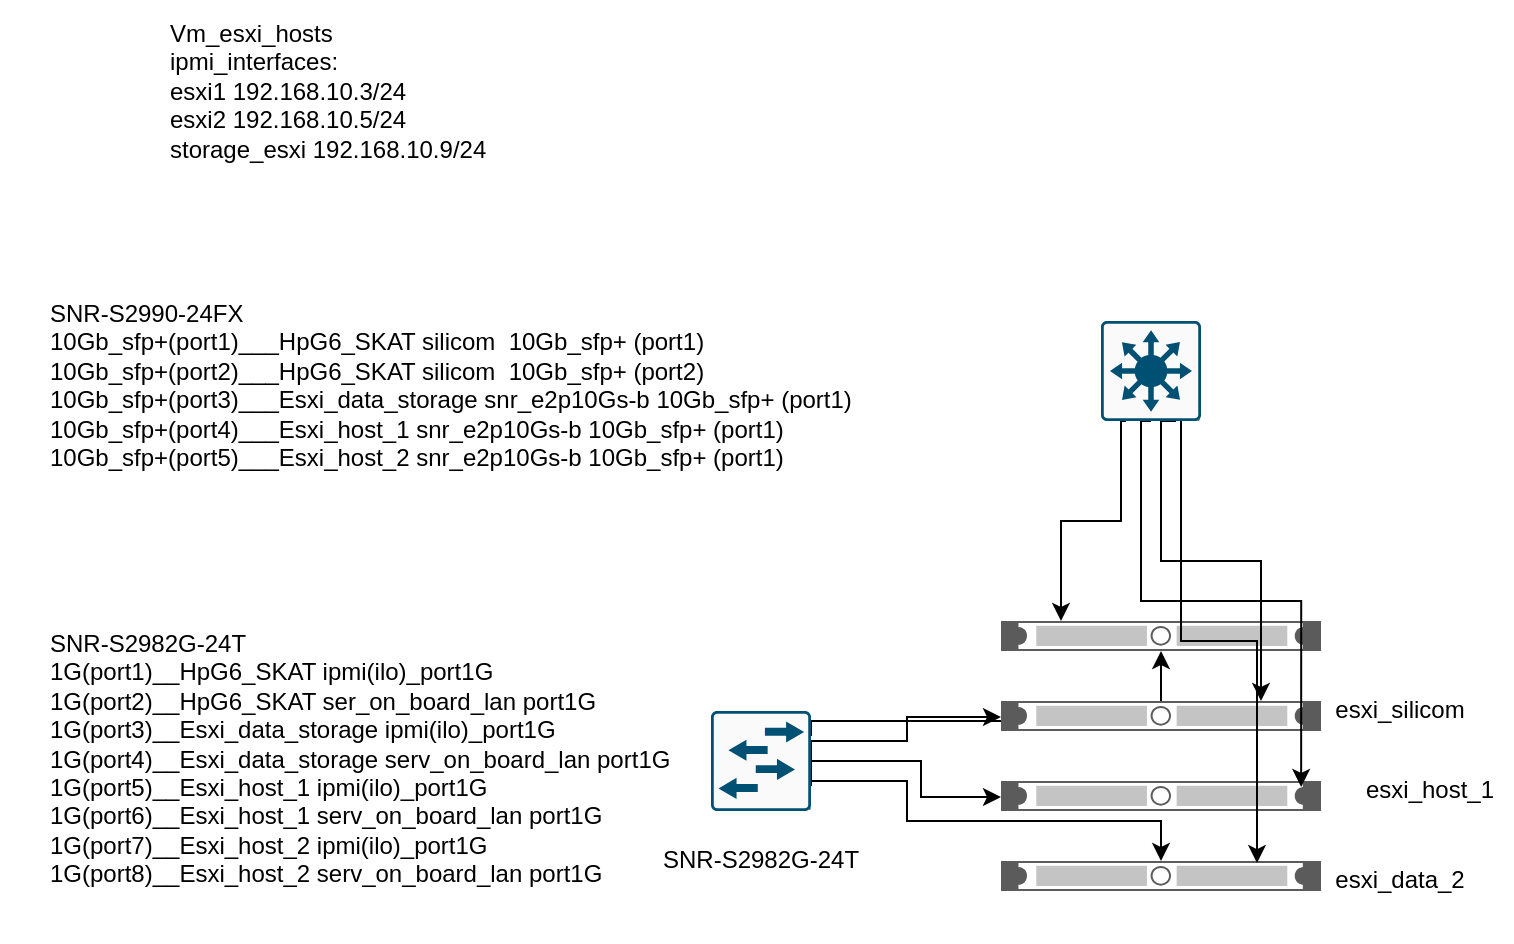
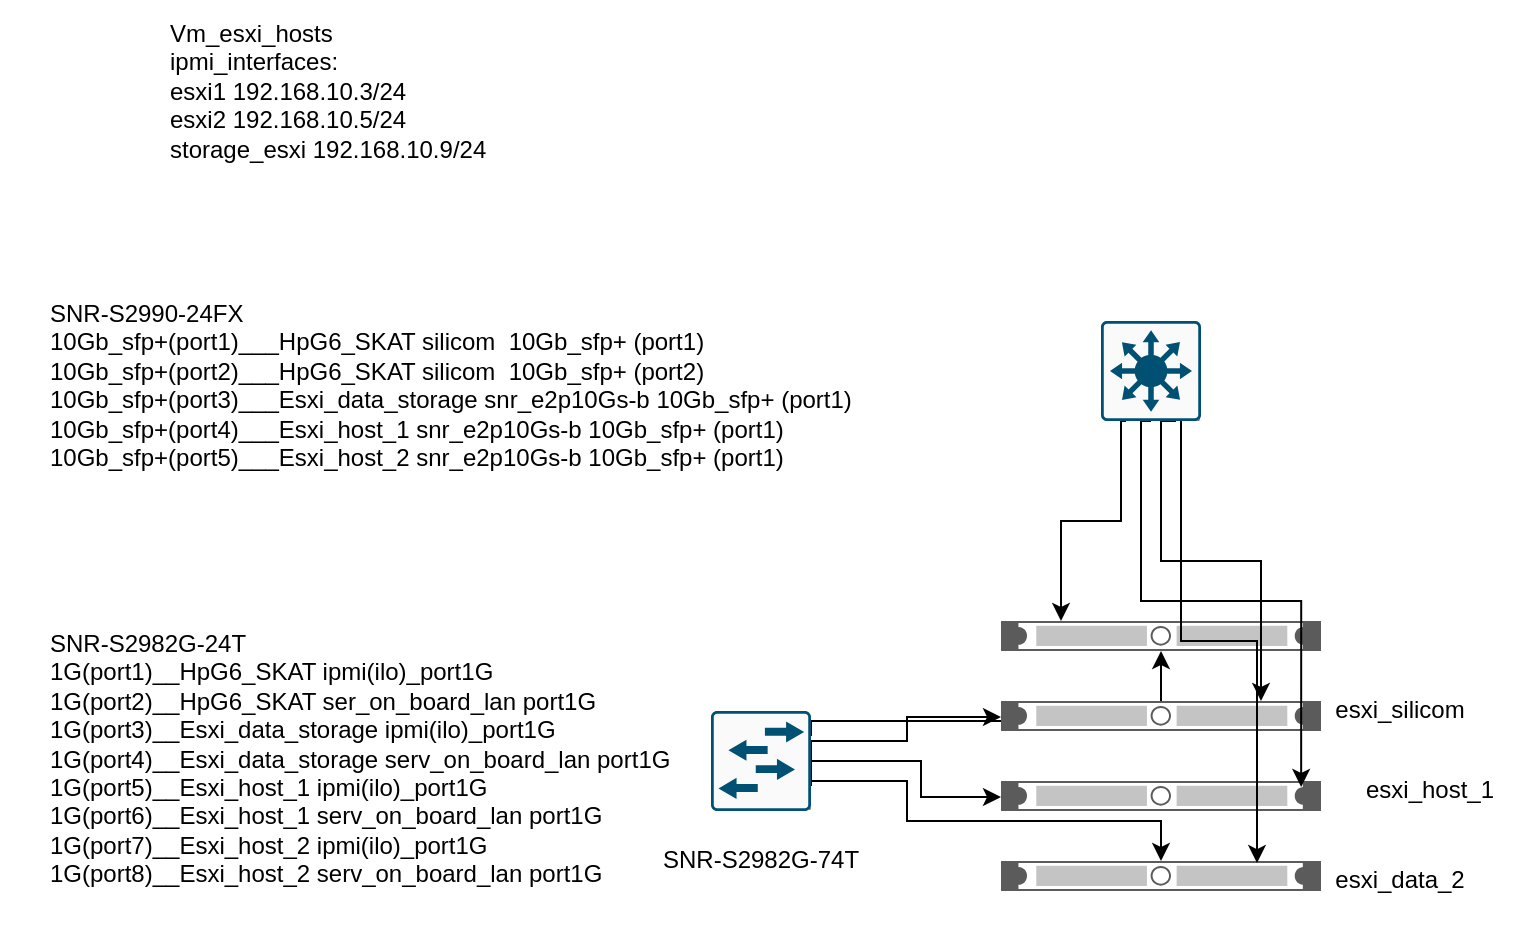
node "SNR-S2982G-24T": label "SNR-S2982G-24T" -> "SNR-S2982G-74T"
